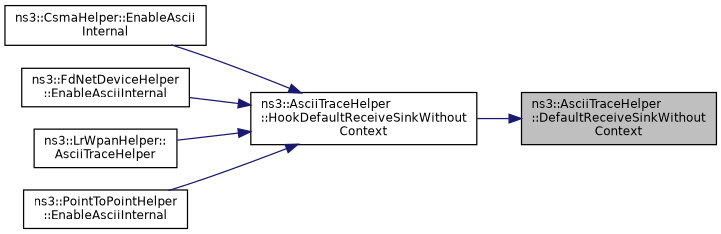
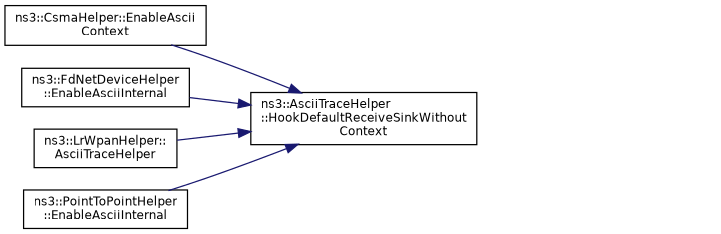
node "ns3::CsmaHelper::EnableAscii Internal": label "ns3::CsmaHelper::EnableAscii Internal" -> "ns3::CsmaHelper::EnableAscii Context"
node "ns3::AsciiTraceHelper ::DefaultReceiveSinkWithout Context": removed
